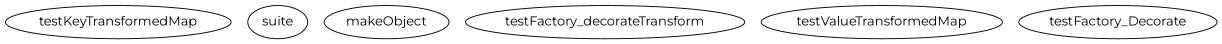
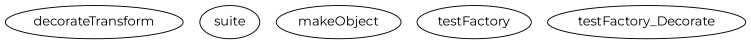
node "testKeyTransformedMap": label "testKeyTransformedMap" -> "decorateTransform"
node "testFactory_decorateTransform": removed
node "testValueTransformedMap": label "testValueTransformedMap" -> "testFactory"
